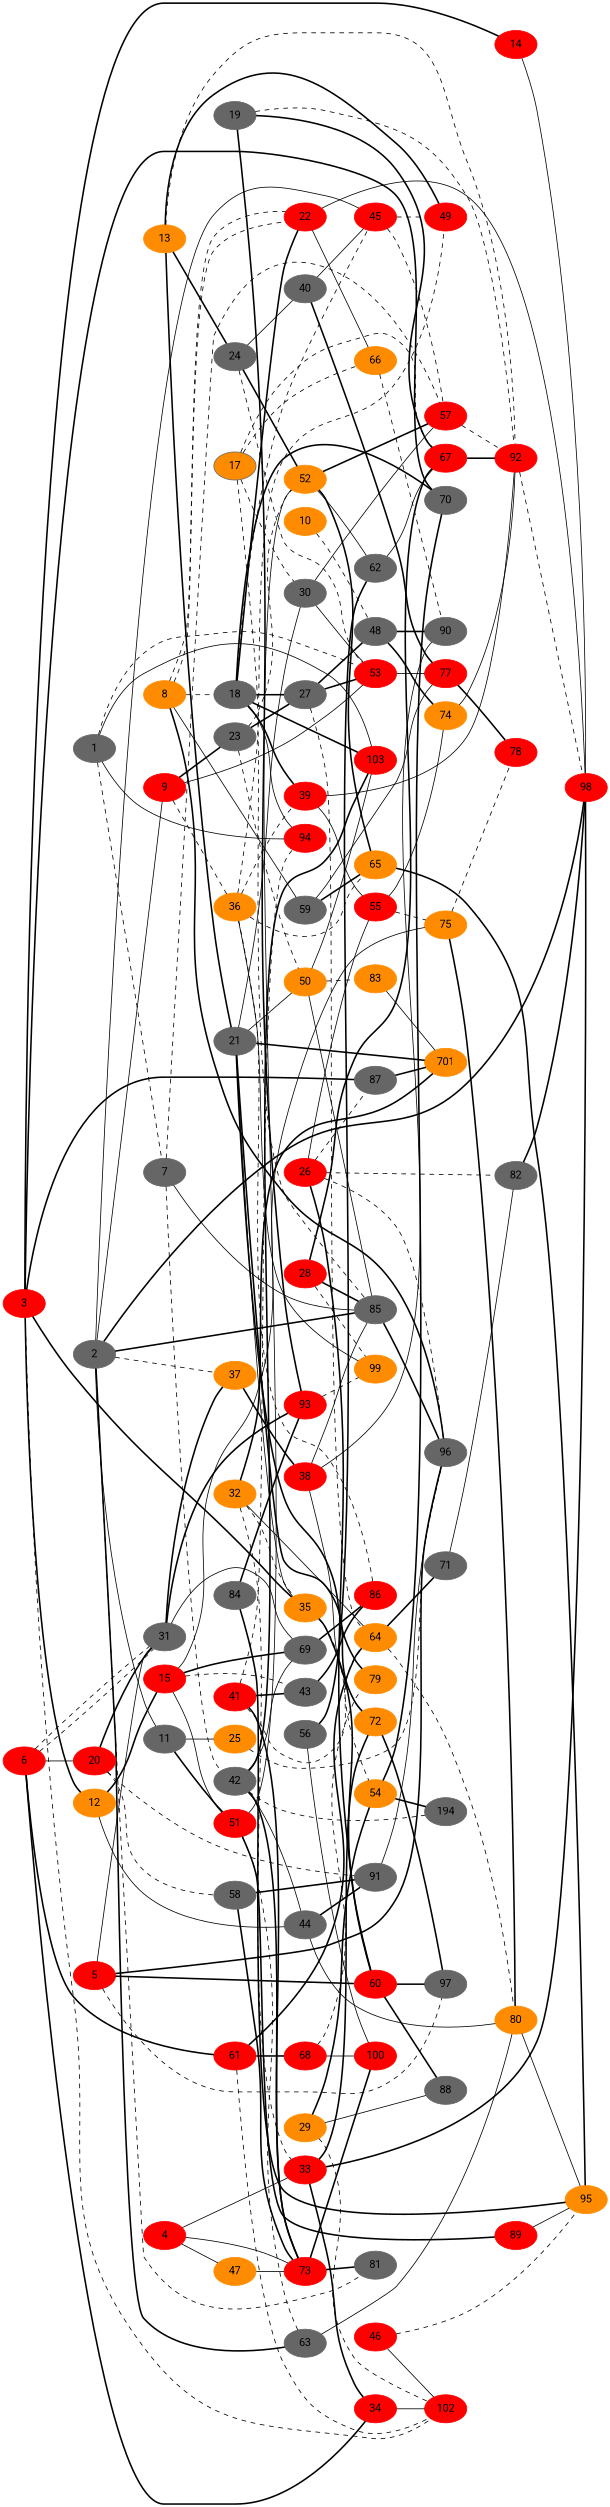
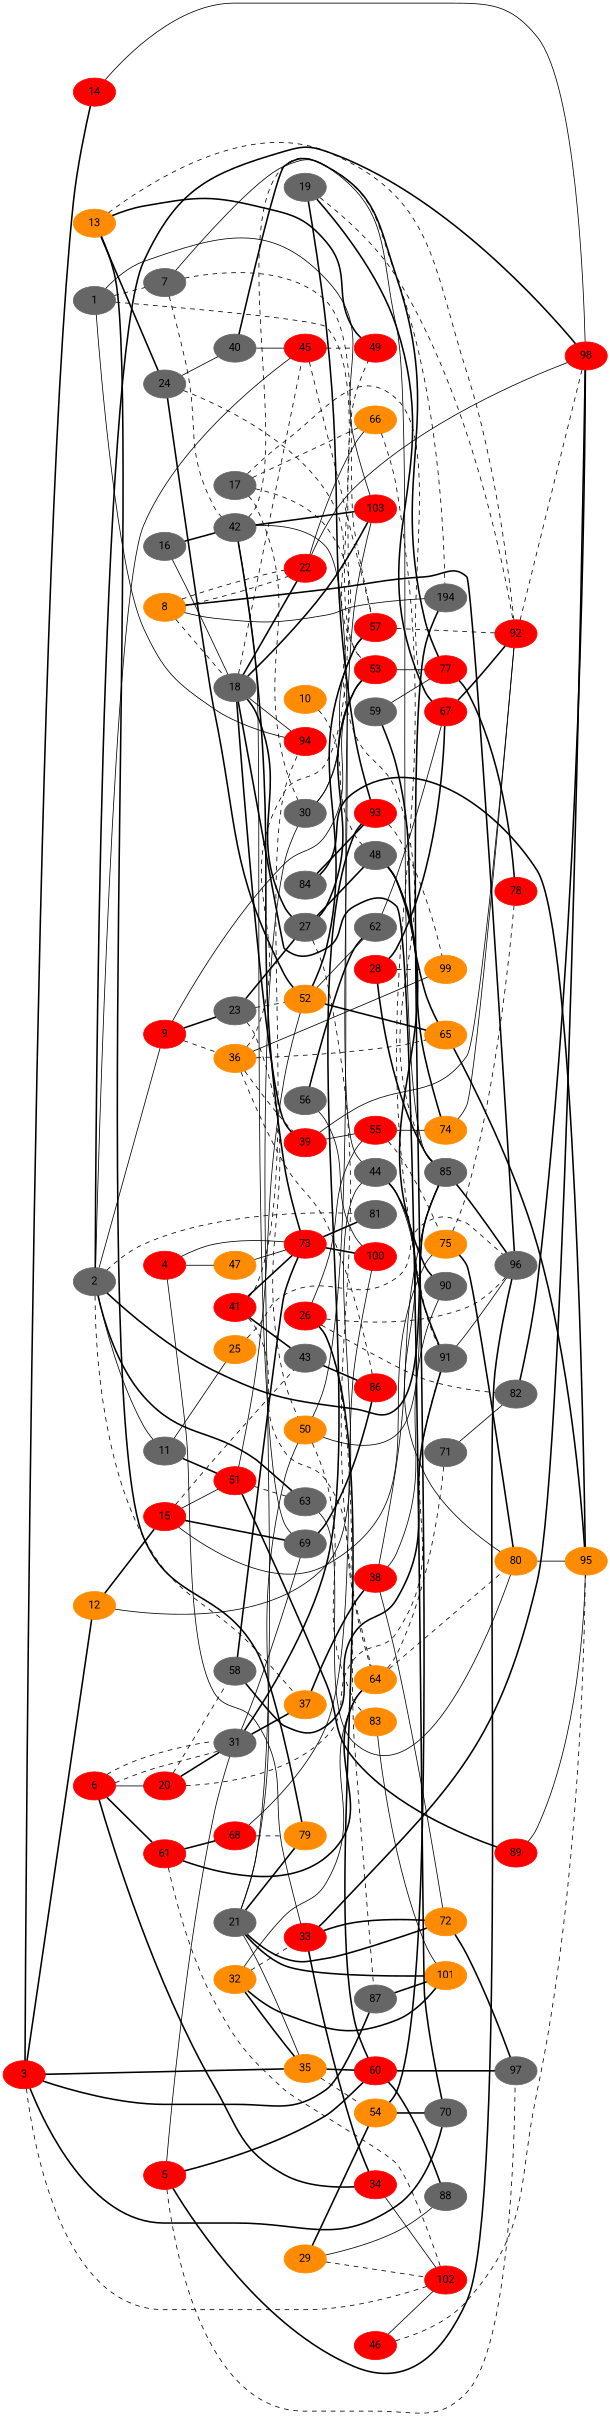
node "17": fillcolor darkorange -> gray40
edge "66" -- "90": now "66" -- "91"
node "16": added
edge "13" -- "21": now "13" -- "79"
edge "8" -- "59": now "8" -- "194"
node "701": label "701" -> "101"
edge "32" -- "35": style dashed -> bold
edge "71" -- "64": style bold -> dashed
